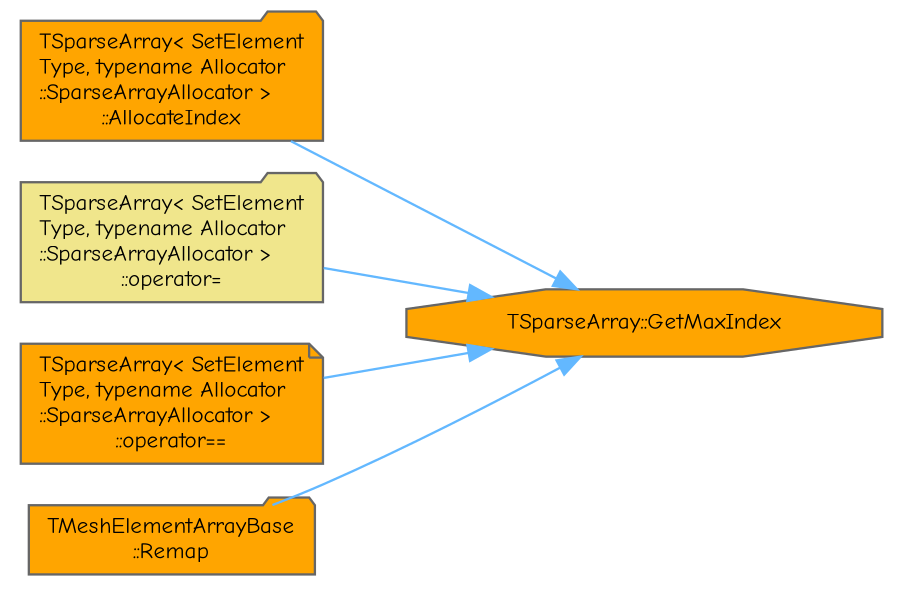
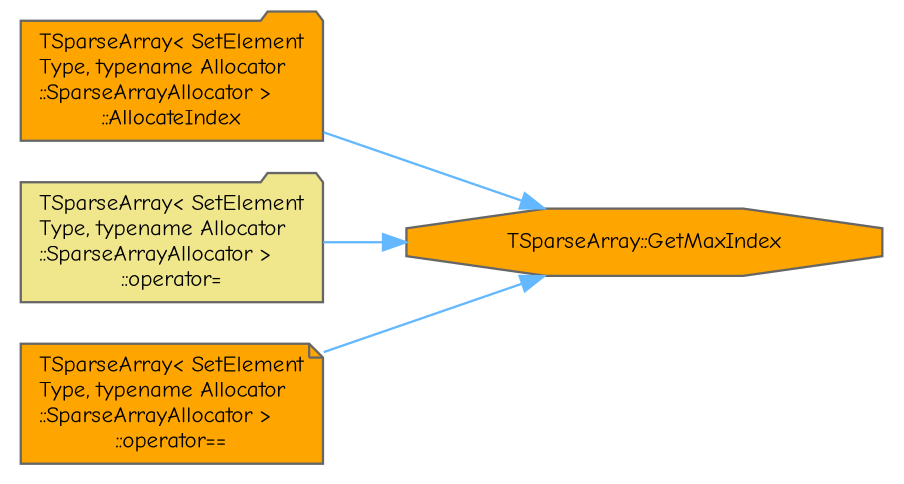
node "TMeshElementArrayBase ::Remap": removed
